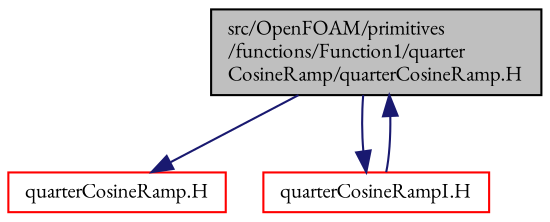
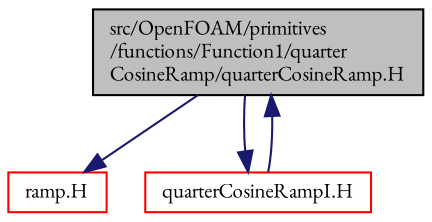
node "quarterCosineRamp.H": label "quarterCosineRamp.H" -> "ramp.H"
